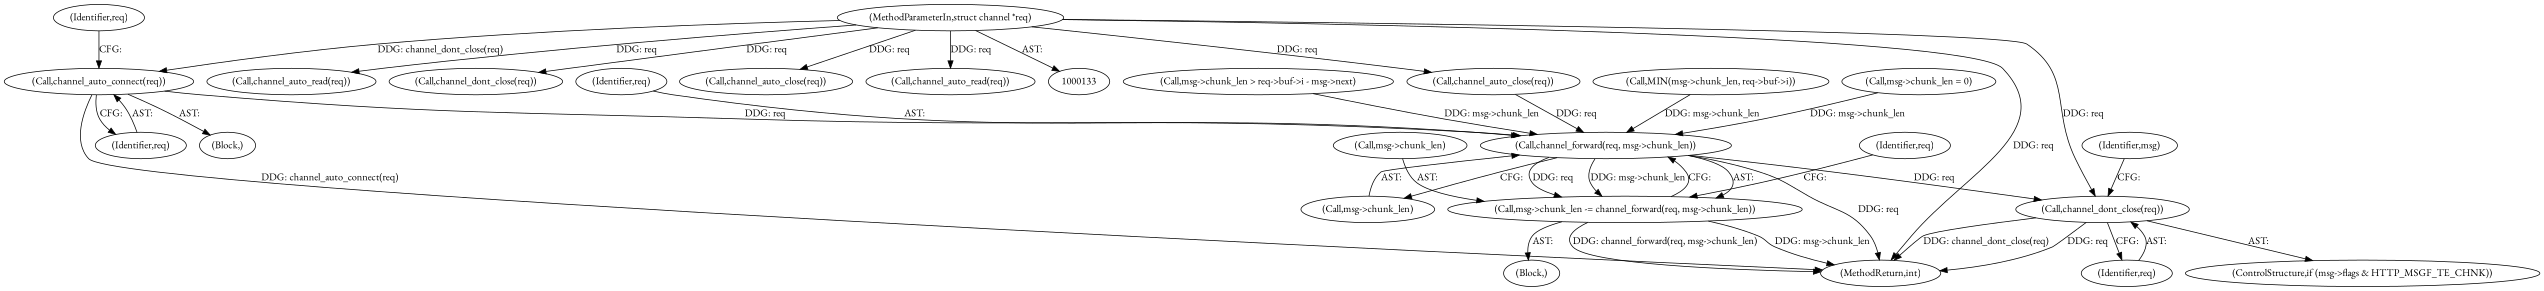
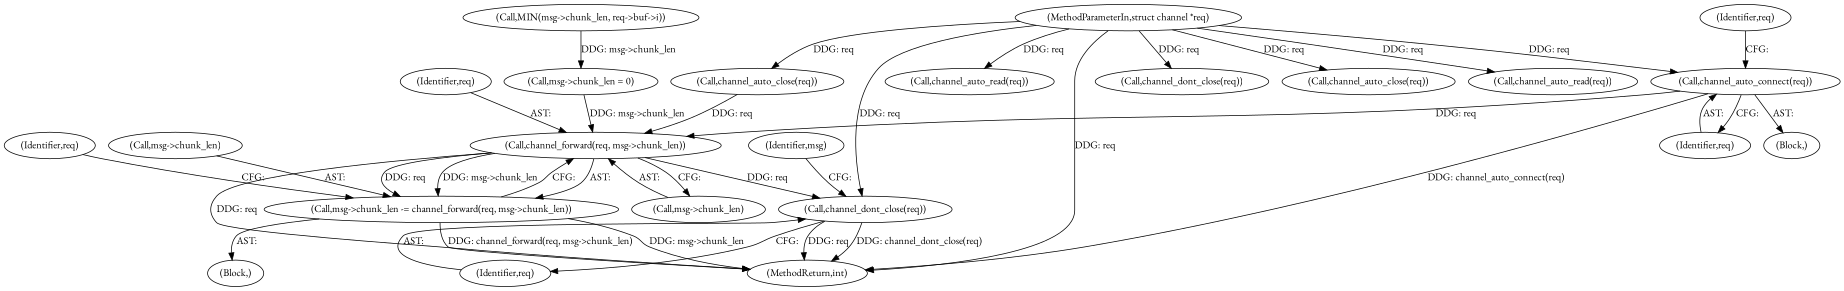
edge "(MethodParameterIn,struct channel *req)" -> "(Call,channel_auto_connect(req))": label "DDG: channel_dont_close(req)" -> "DDG: req"
node "1000133": removed
node "(Call,msg->chunk_len > req->buf->i - msg->next)": removed
edge "(Call,MIN(msg->chunk_len, req->buf->i))" -> "(Call,channel_forward(req, msg->chunk_len))": now "(Call,MIN(msg->chunk_len, req->buf->i))" -> "(Call,msg->chunk_len = 0)"
node "(ControlStructure,if (msg->flags & HTTP_MSGF_TE_CHNK))": removed
